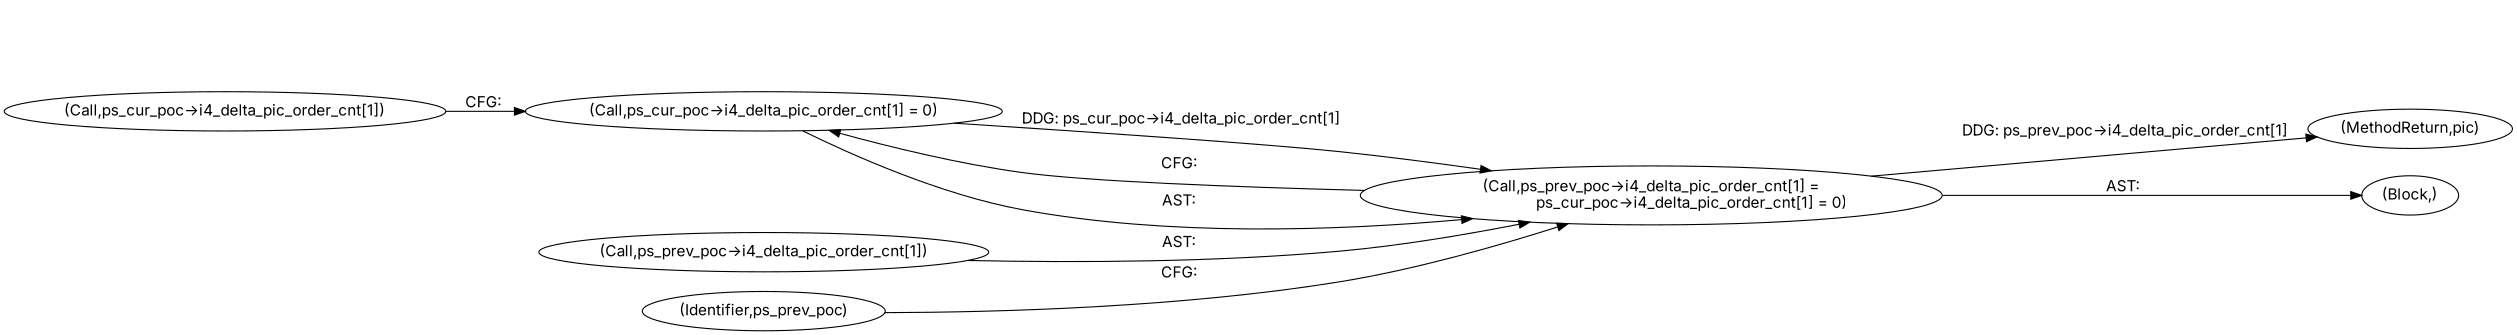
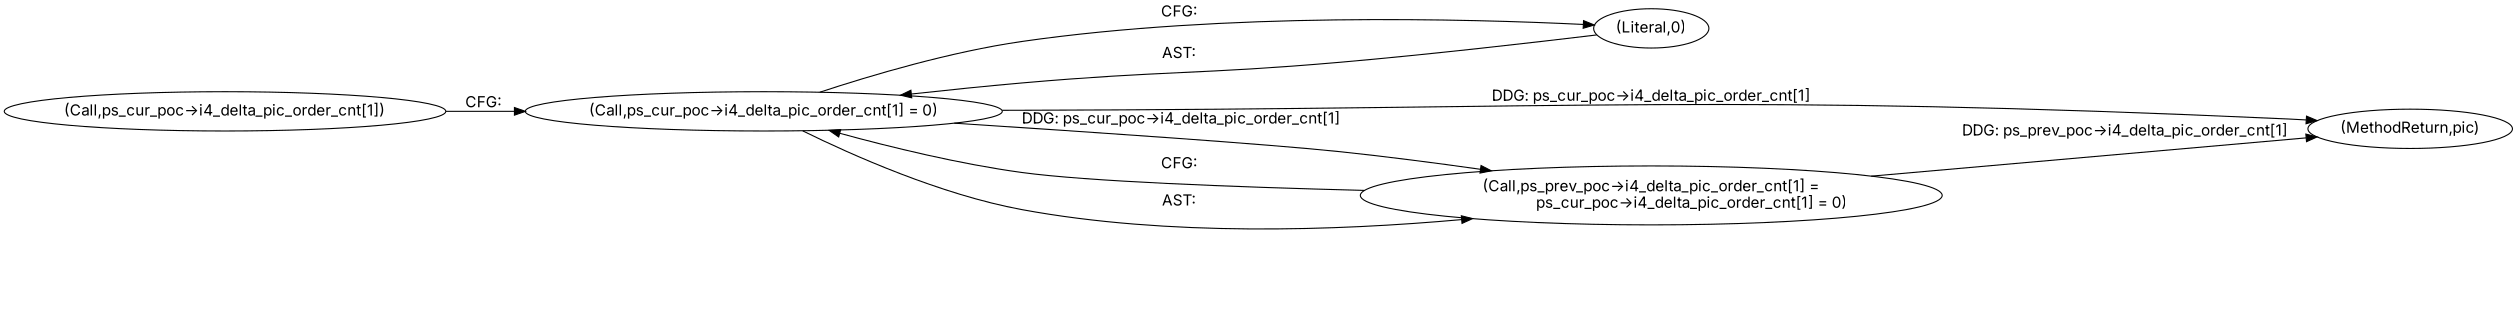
node "(Literal,0)": added
edge "(Call,ps_cur_poc->i4_delta_pic_order_cnt[1] = 0)" -> "(MethodReturn,pic)": added, label "DDG: ps_cur_poc->i4_delta_pic_order_cnt[1]"
node "(Block,)": removed
node "(Call,ps_prev_poc->i4_delta_pic_order_cnt[1])": removed
node "(Identifier,ps_prev_poc)": removed
